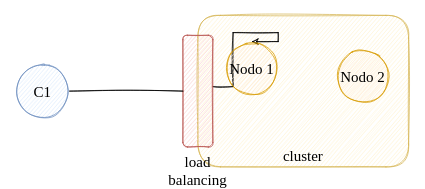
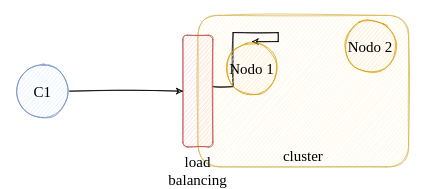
node "Nodo 2": moved (363, 76) -> (370, 46)
edge "C1" -- "load balancing": arrowhead none -> classic
